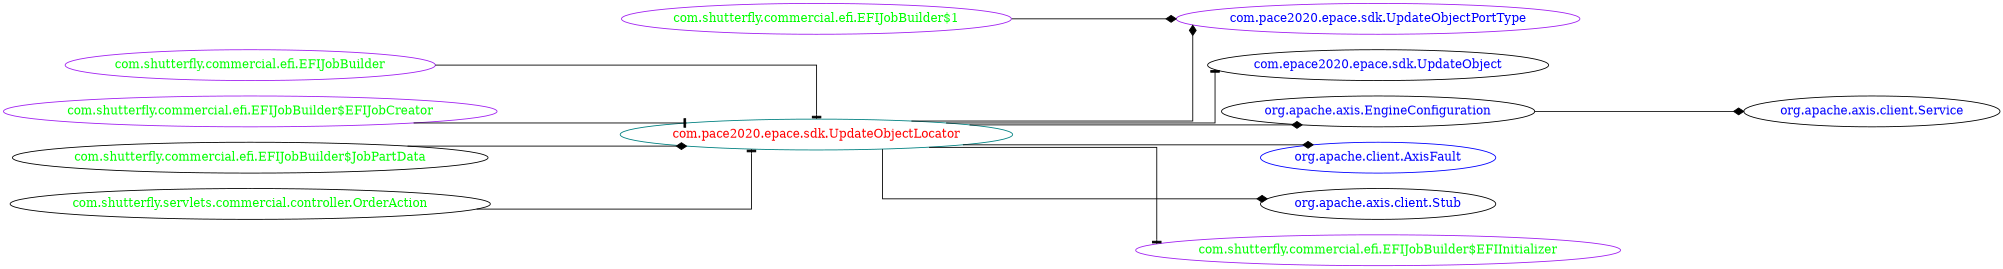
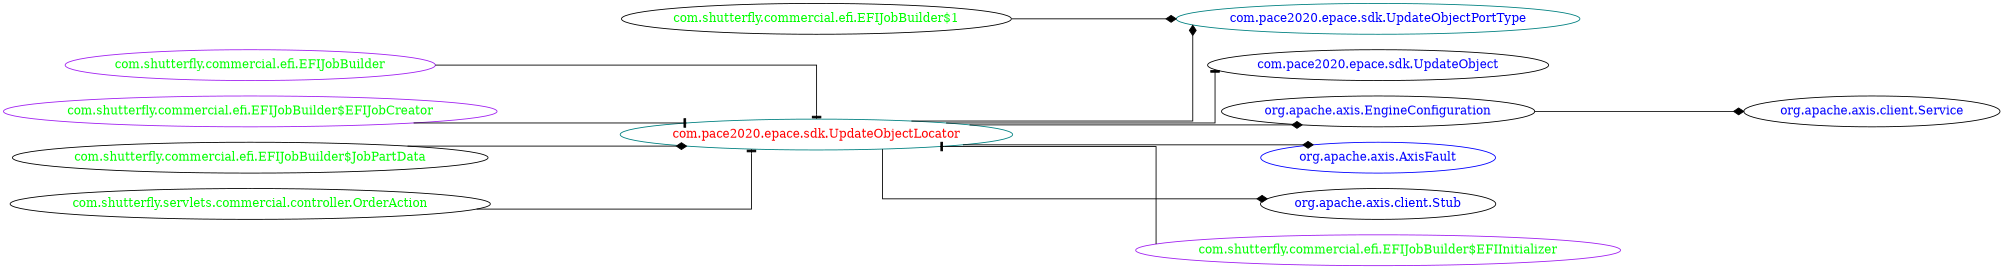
node "com.shutterfly.commercial.efi.EFIJobBuilder$1": color purple -> black
node "com.pace2020.epace.sdk.UpdateObjectPortType": color purple -> teal
node "com.epace2020.epace.sdk.UpdateObject": label "com.epace2020.epace.sdk.UpdateObject" -> "com.pace2020.epace.sdk.UpdateObject"
edge "com.pace2020.epace.sdk.UpdateObjectLocator" -> "com.shutterfly.commercial.efi.EFIJobBuilder$EFIInitializer": reversed
node "org.apache.client.AxisFault": label "org.apache.client.AxisFault" -> "org.apache.axis.AxisFault"
